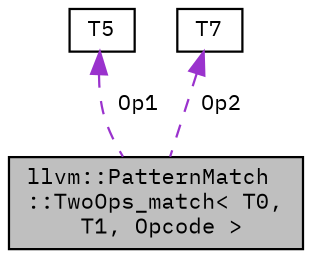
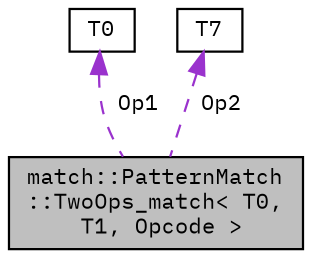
node "T5": label "T5" -> "T0"
node "llvm::PatternMatch ::TwoOps_match< T0, T1, Opcode >": label "llvm::PatternMatch ::TwoOps_match< T0, T1, Opcode >" -> "match::PatternMatch ::TwoOps_match< T0, T1, Opcode >"
